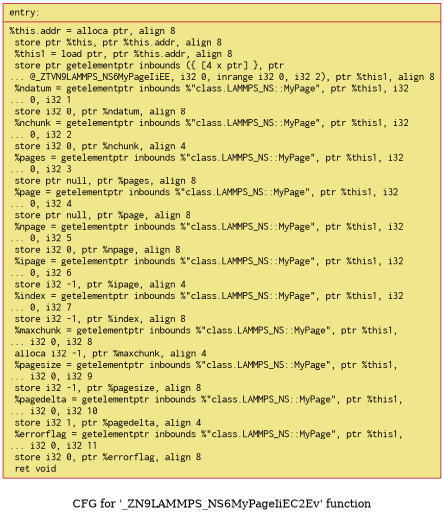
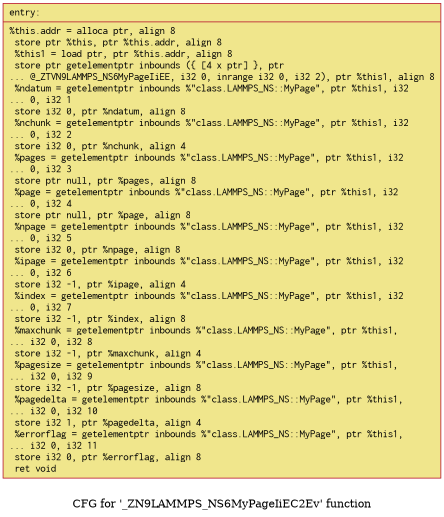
node "entry:": text "alloca i32 -1, ptr %maxchunk, align 4" -> "store i32 -1, ptr %maxchunk, align 4"
